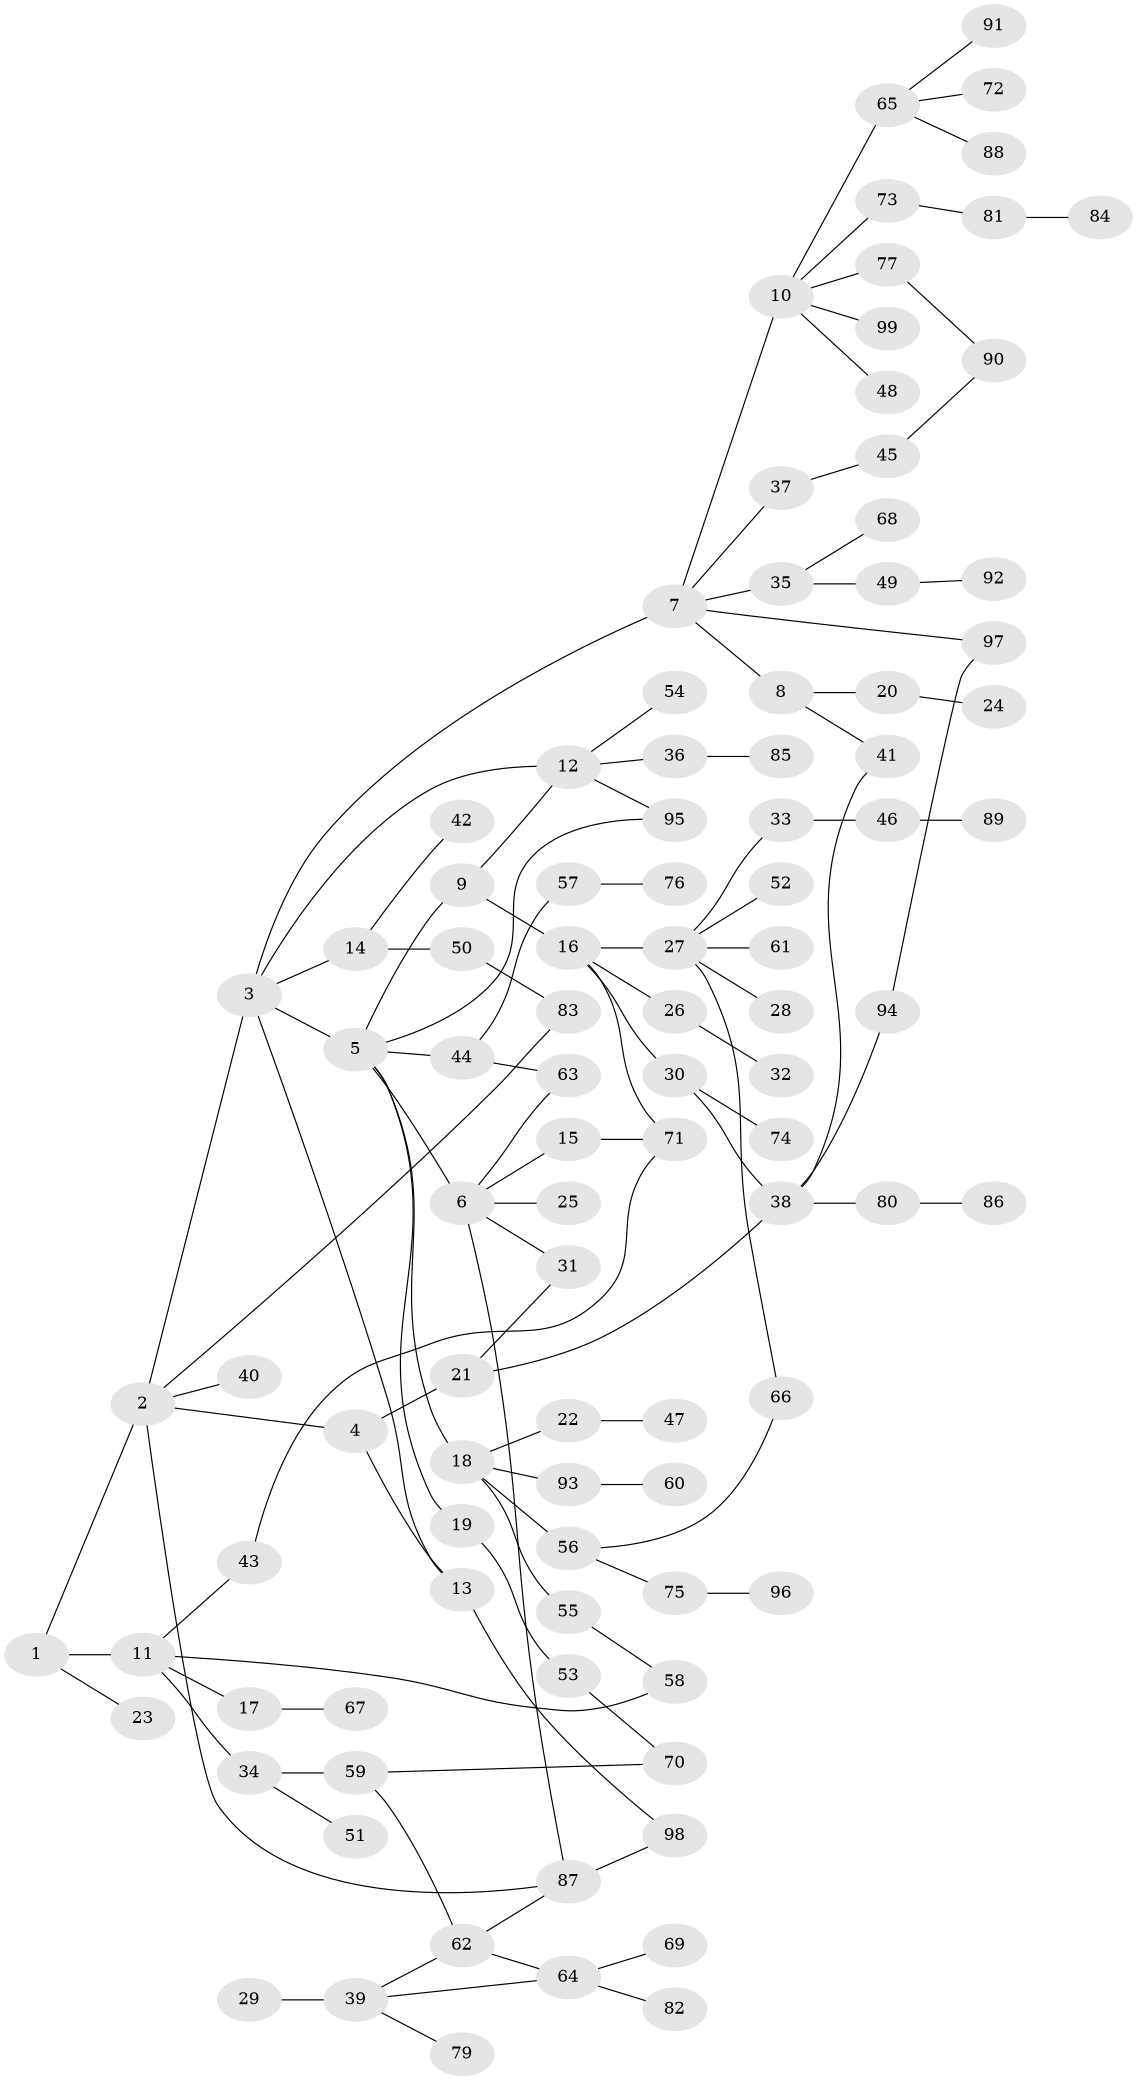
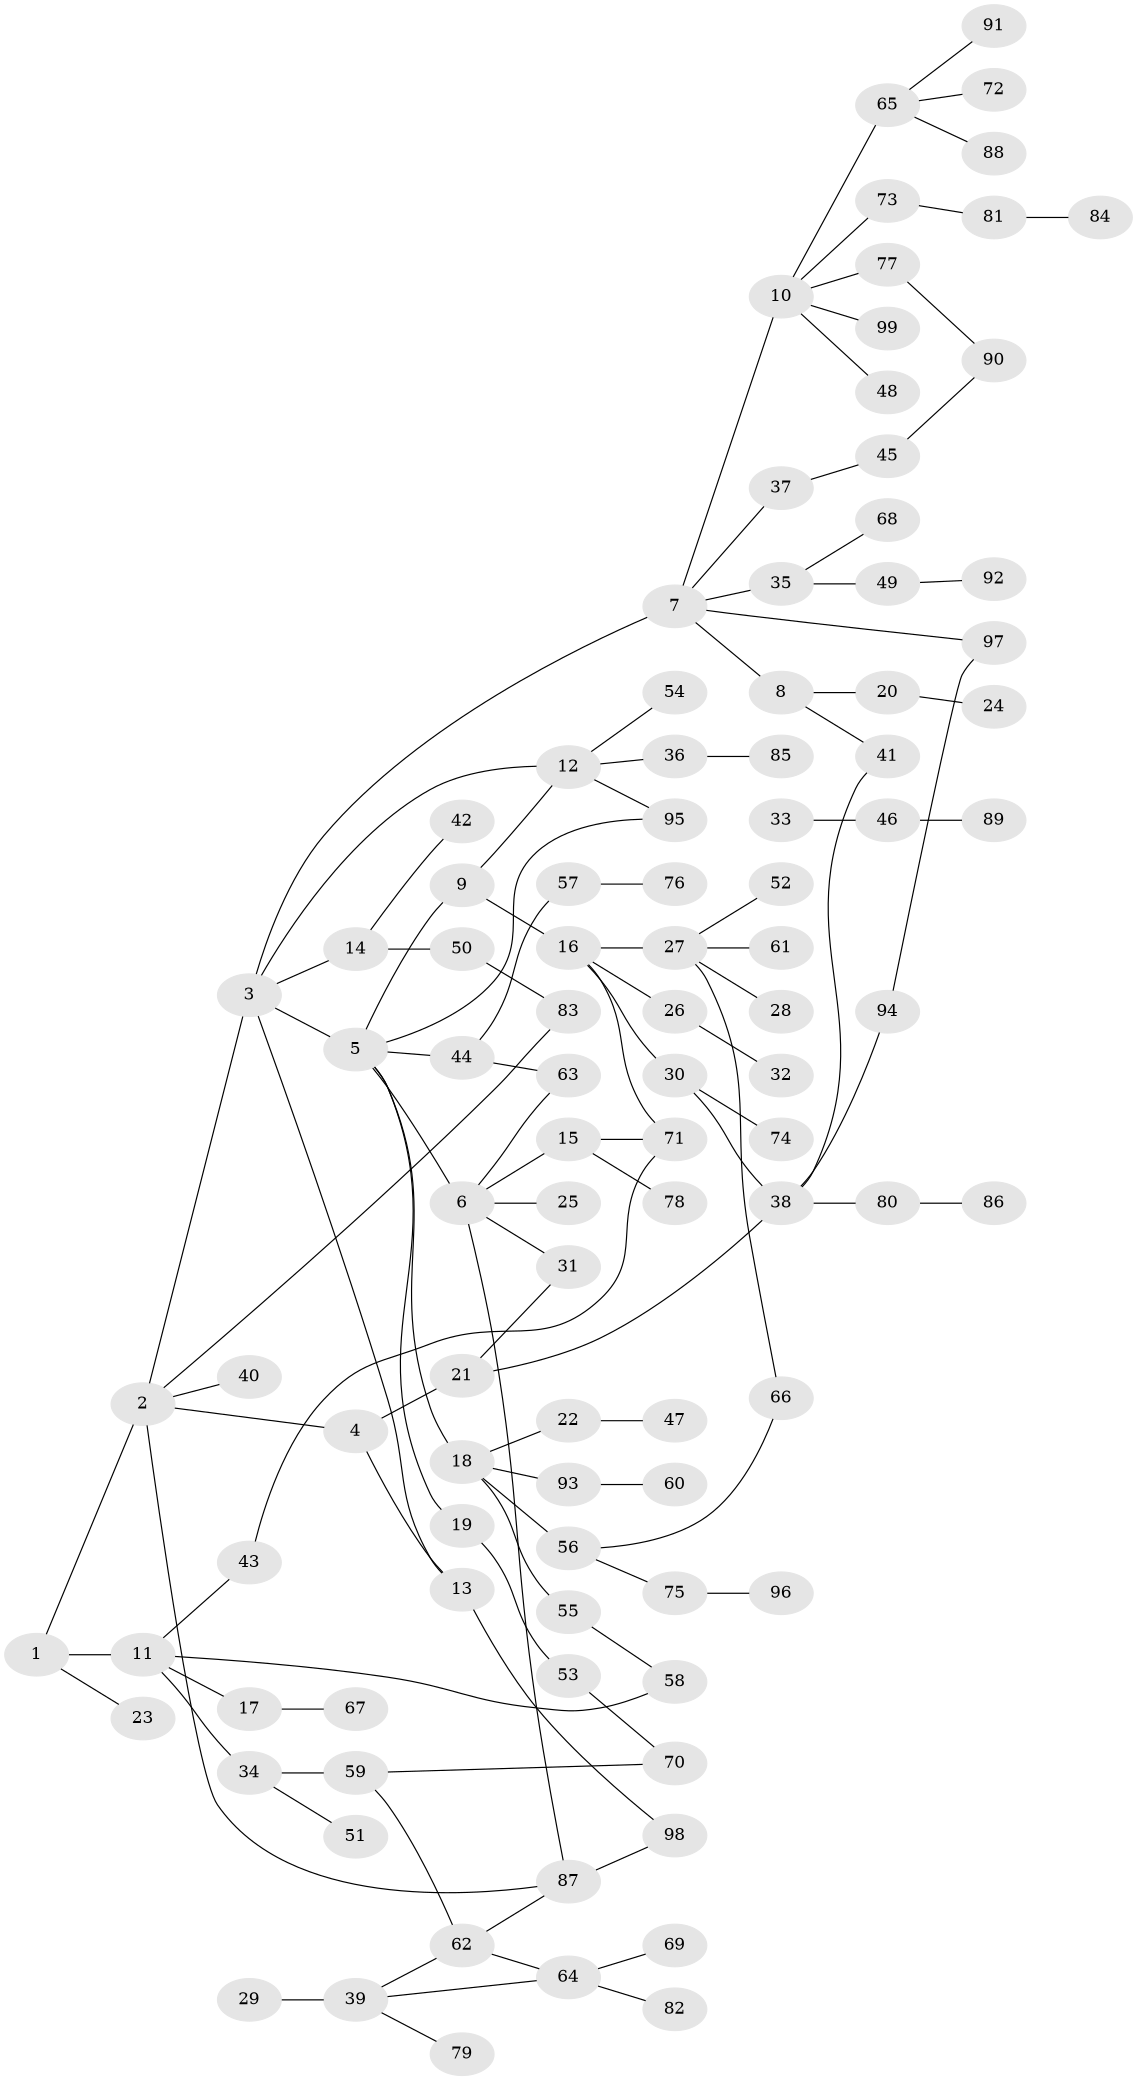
edge "33" -- "27": removed
node "78": added
